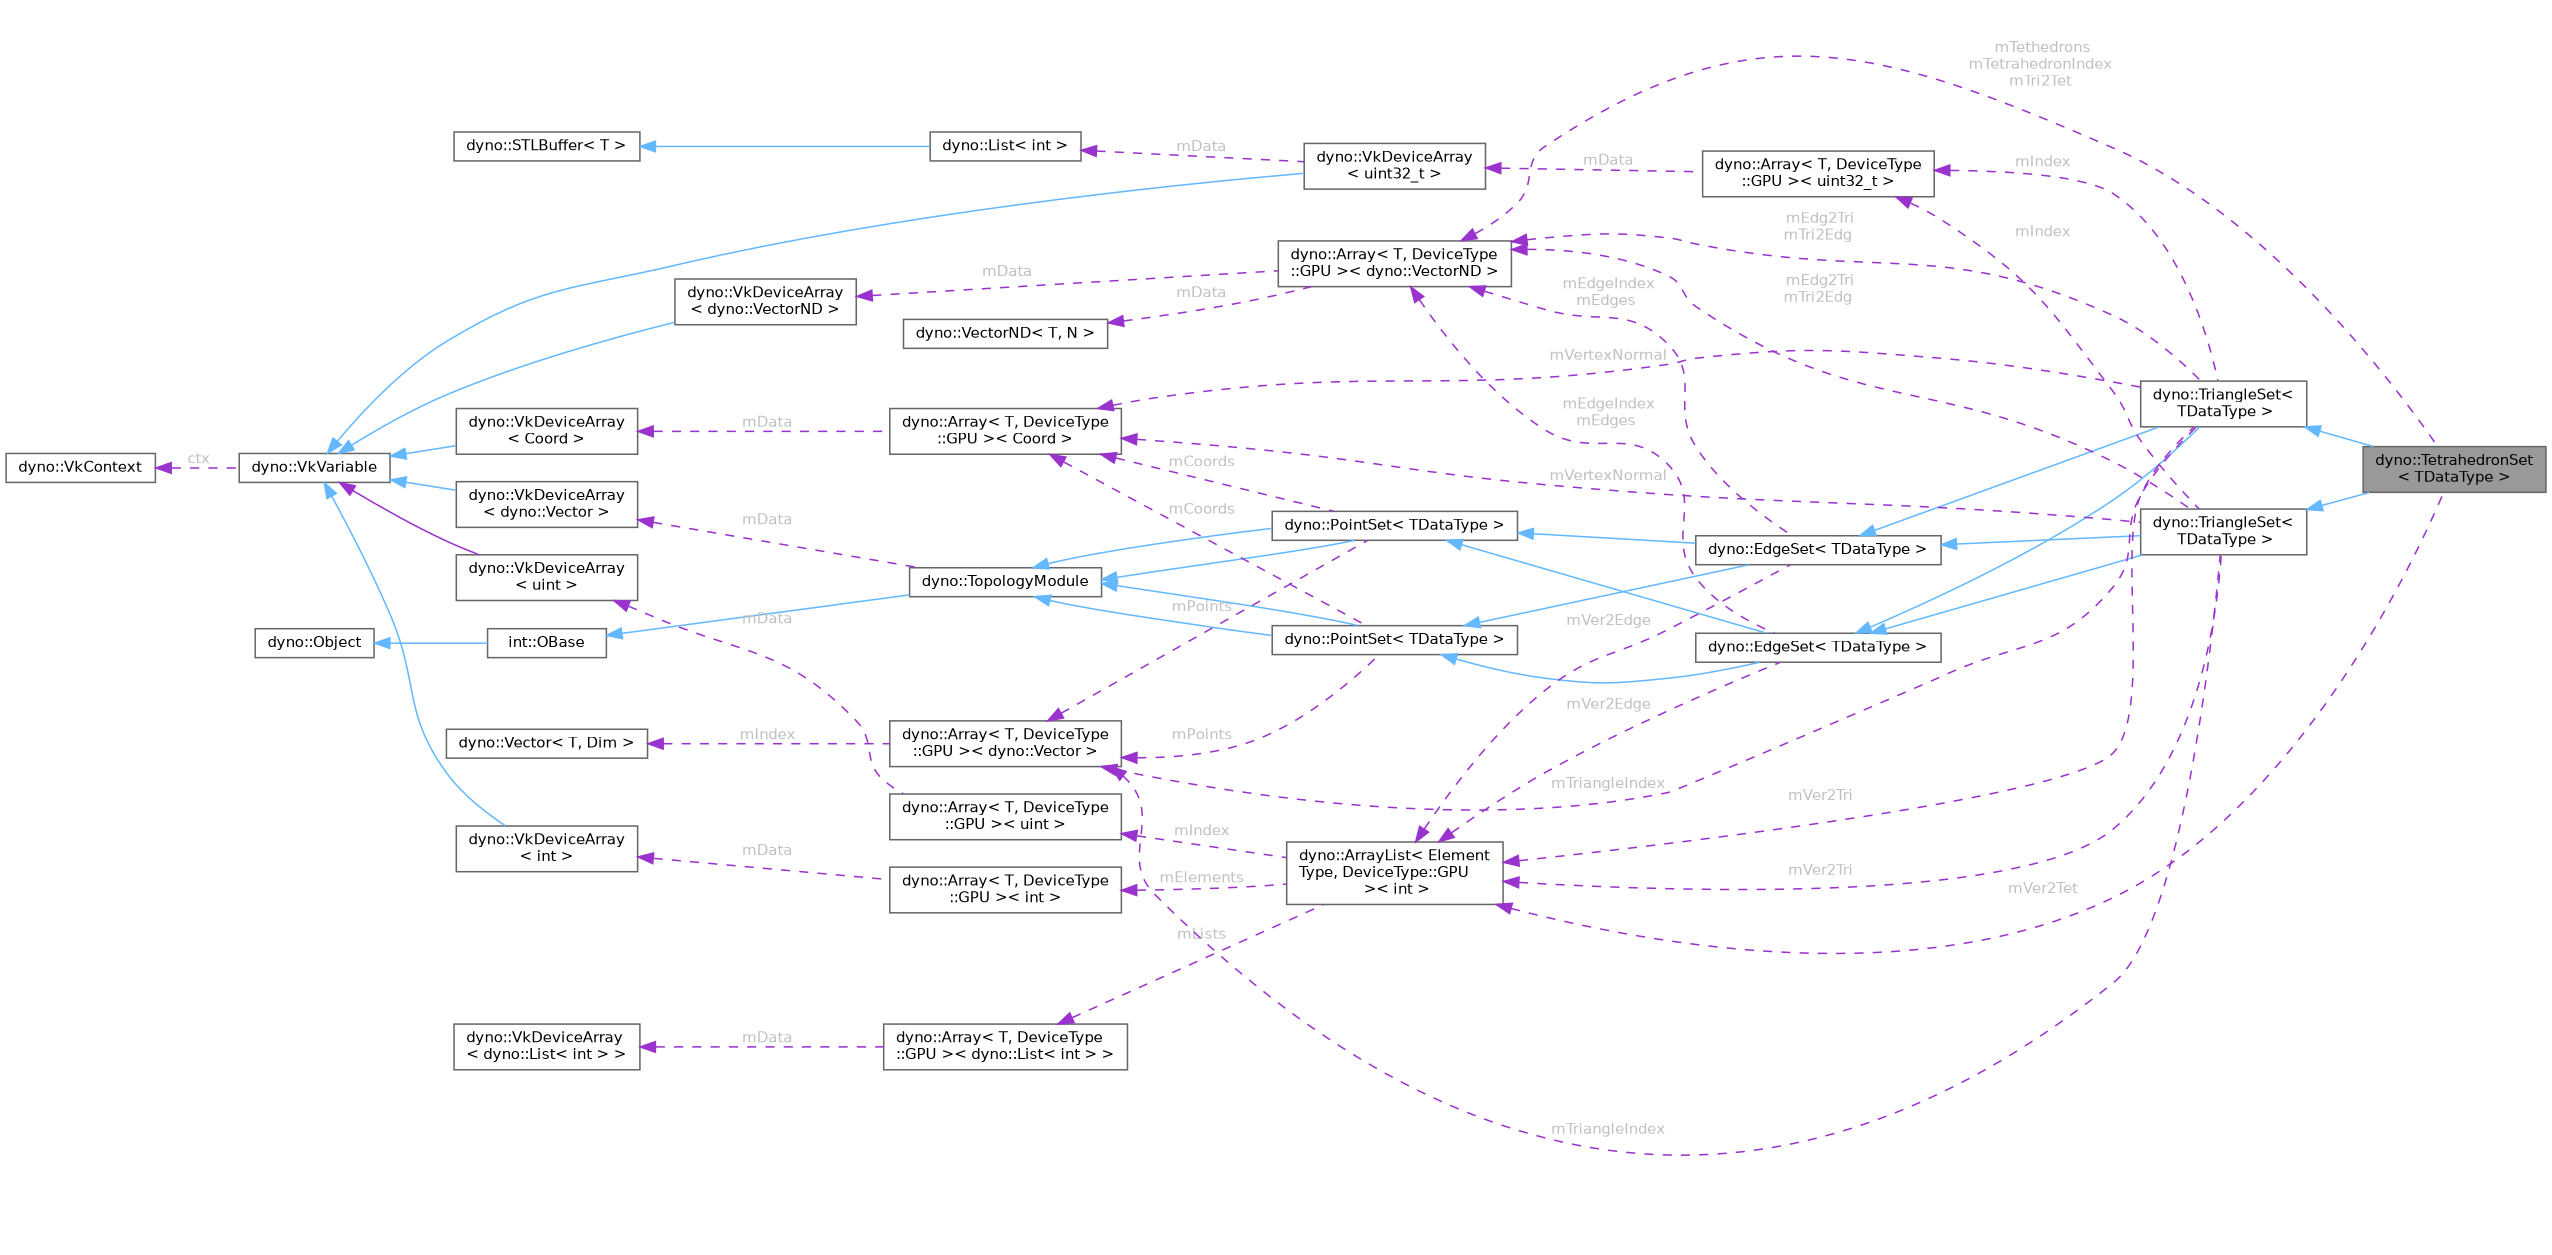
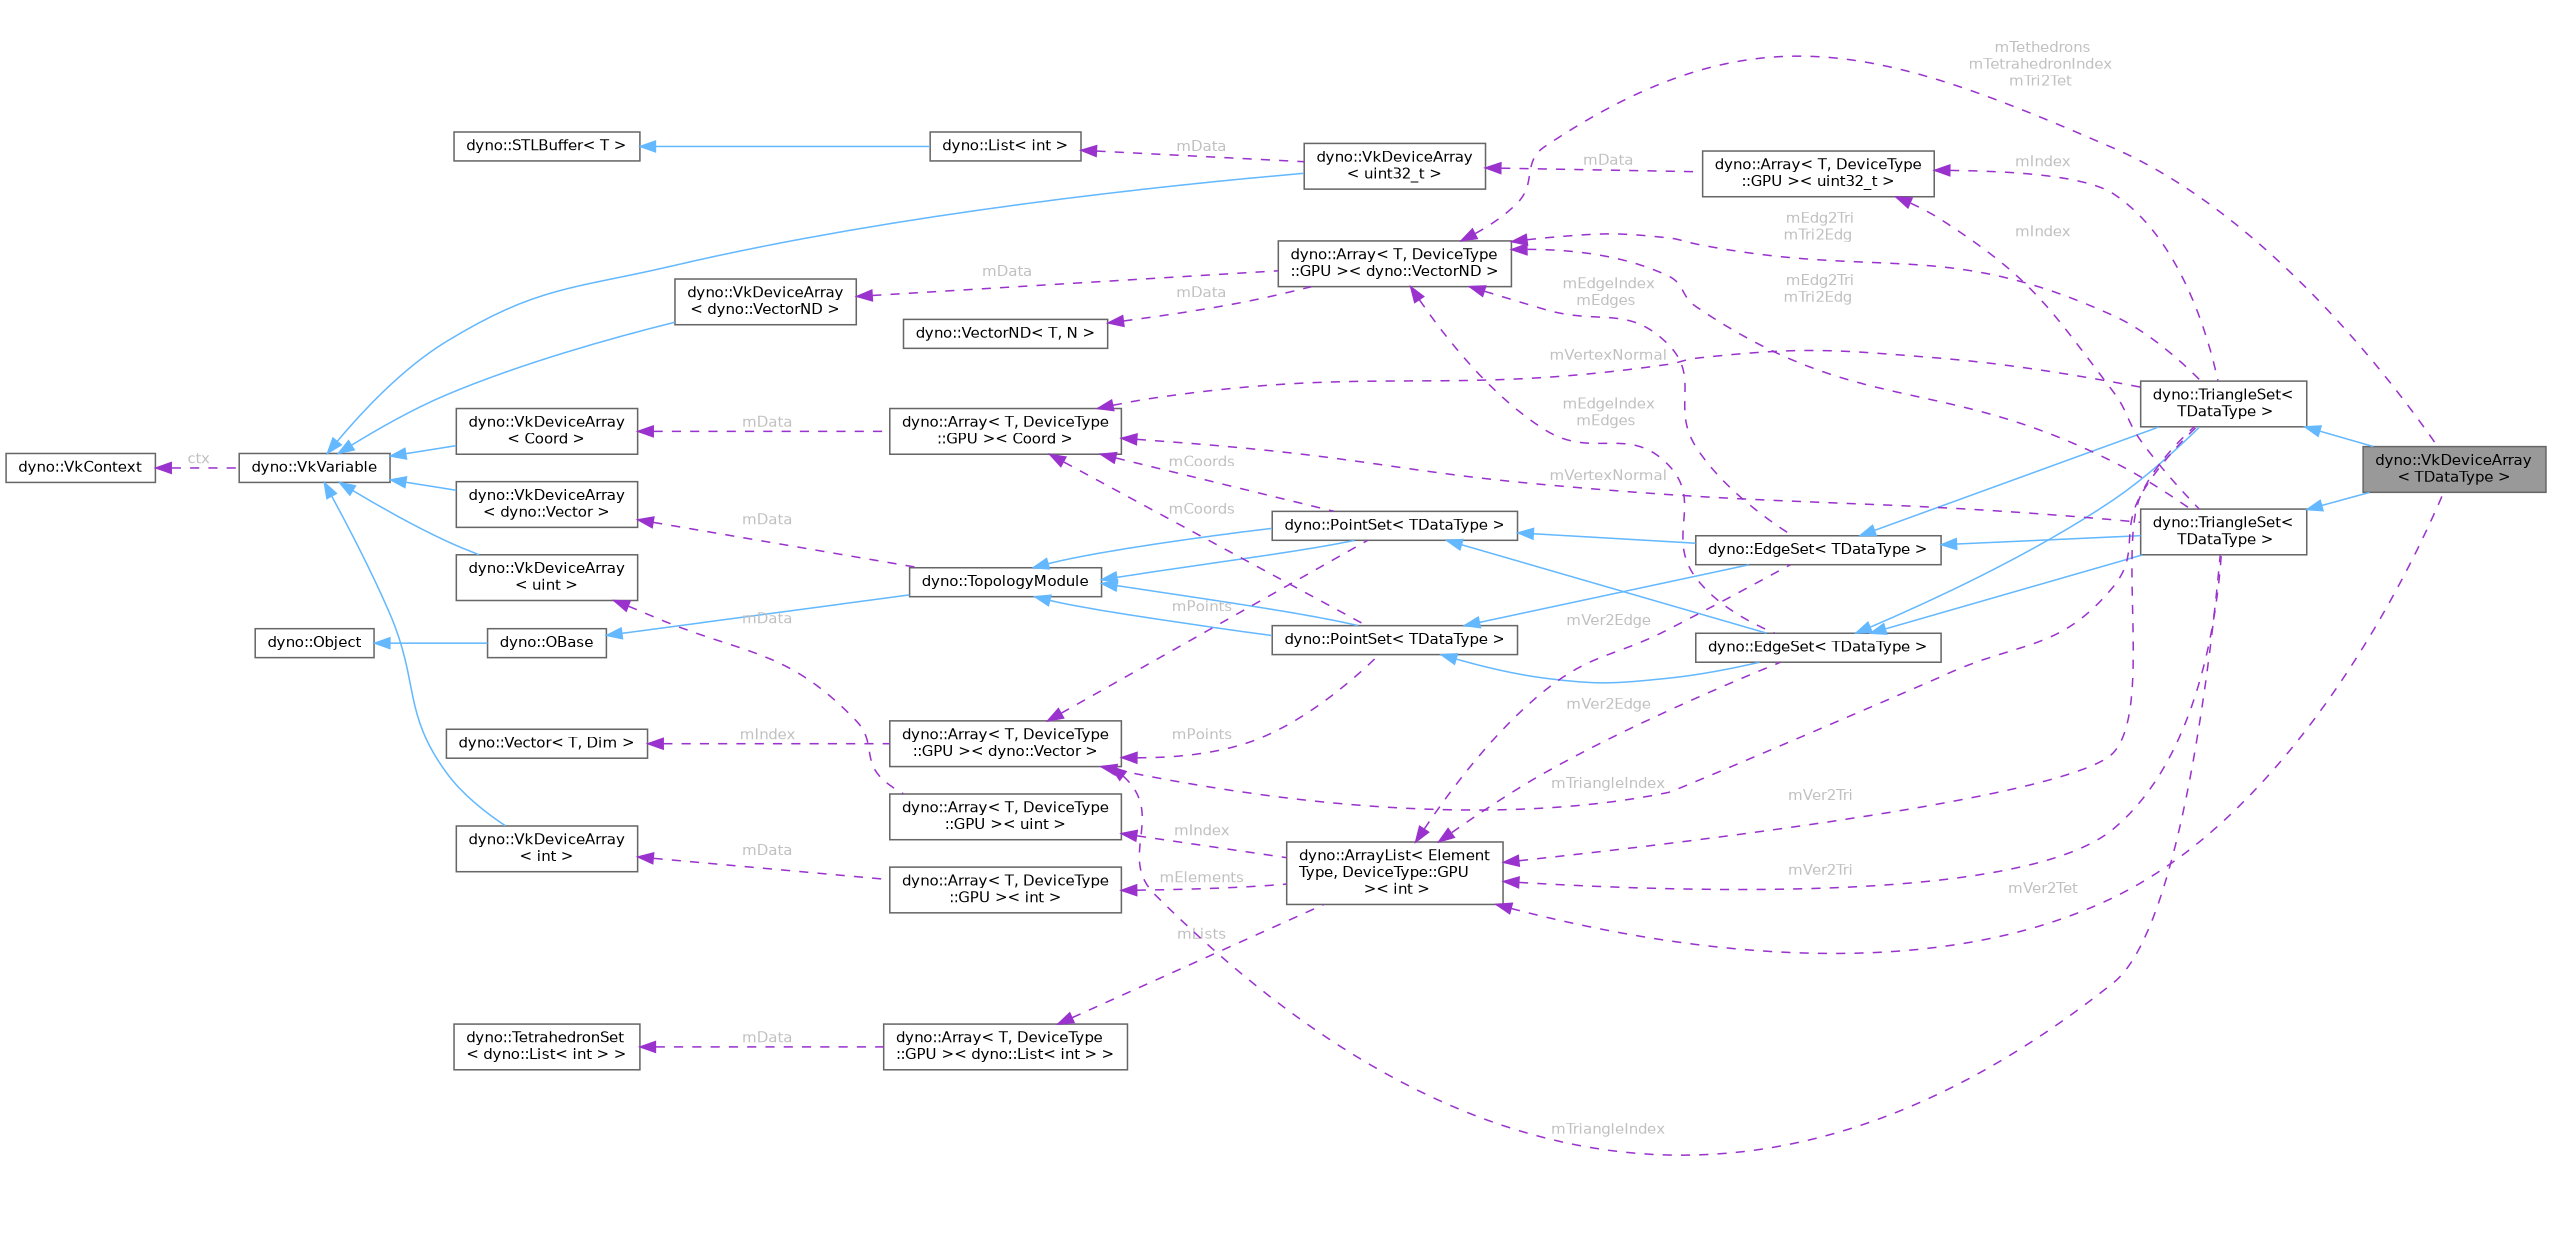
node "dyno::TetrahedronSet < TDataType >": label "dyno::TetrahedronSet < TDataType >" -> "dyno::VkDeviceArray < TDataType >"
edge "dyno::VkDeviceArray < uint >" -> "dyno::VkVariable": color darkorchid3 -> steelblue1
node "int::OBase": label "int::OBase" -> "dyno::OBase"
node "dyno::VkDeviceArray < dyno::List< int > >": label "dyno::VkDeviceArray < dyno::List< int > >" -> "dyno::TetrahedronSet < dyno::List< int > >"
